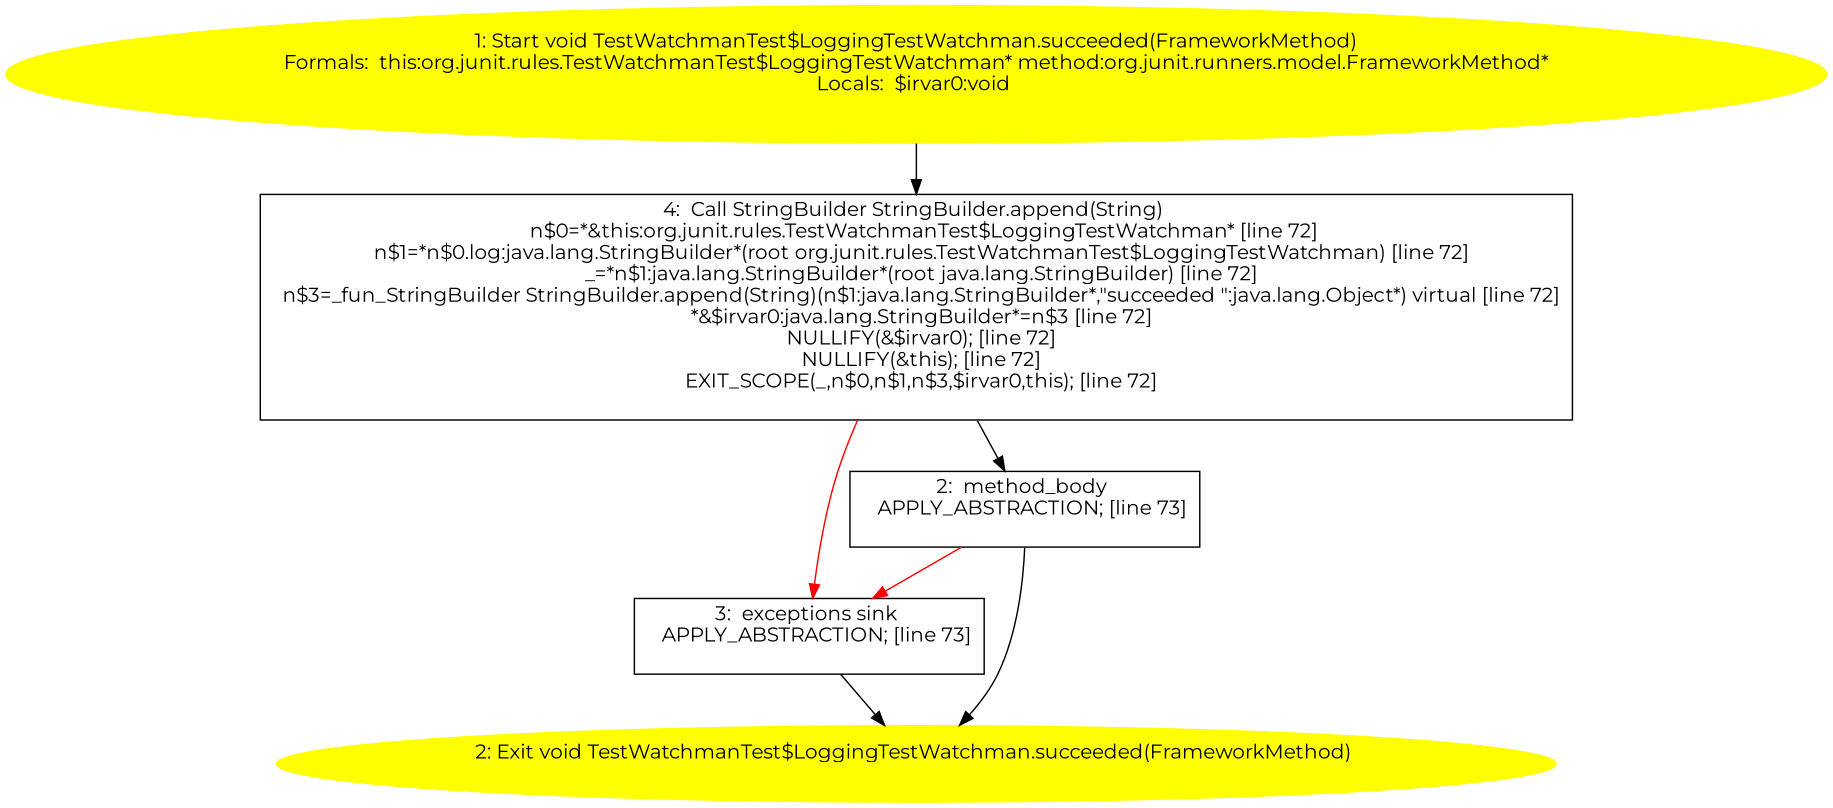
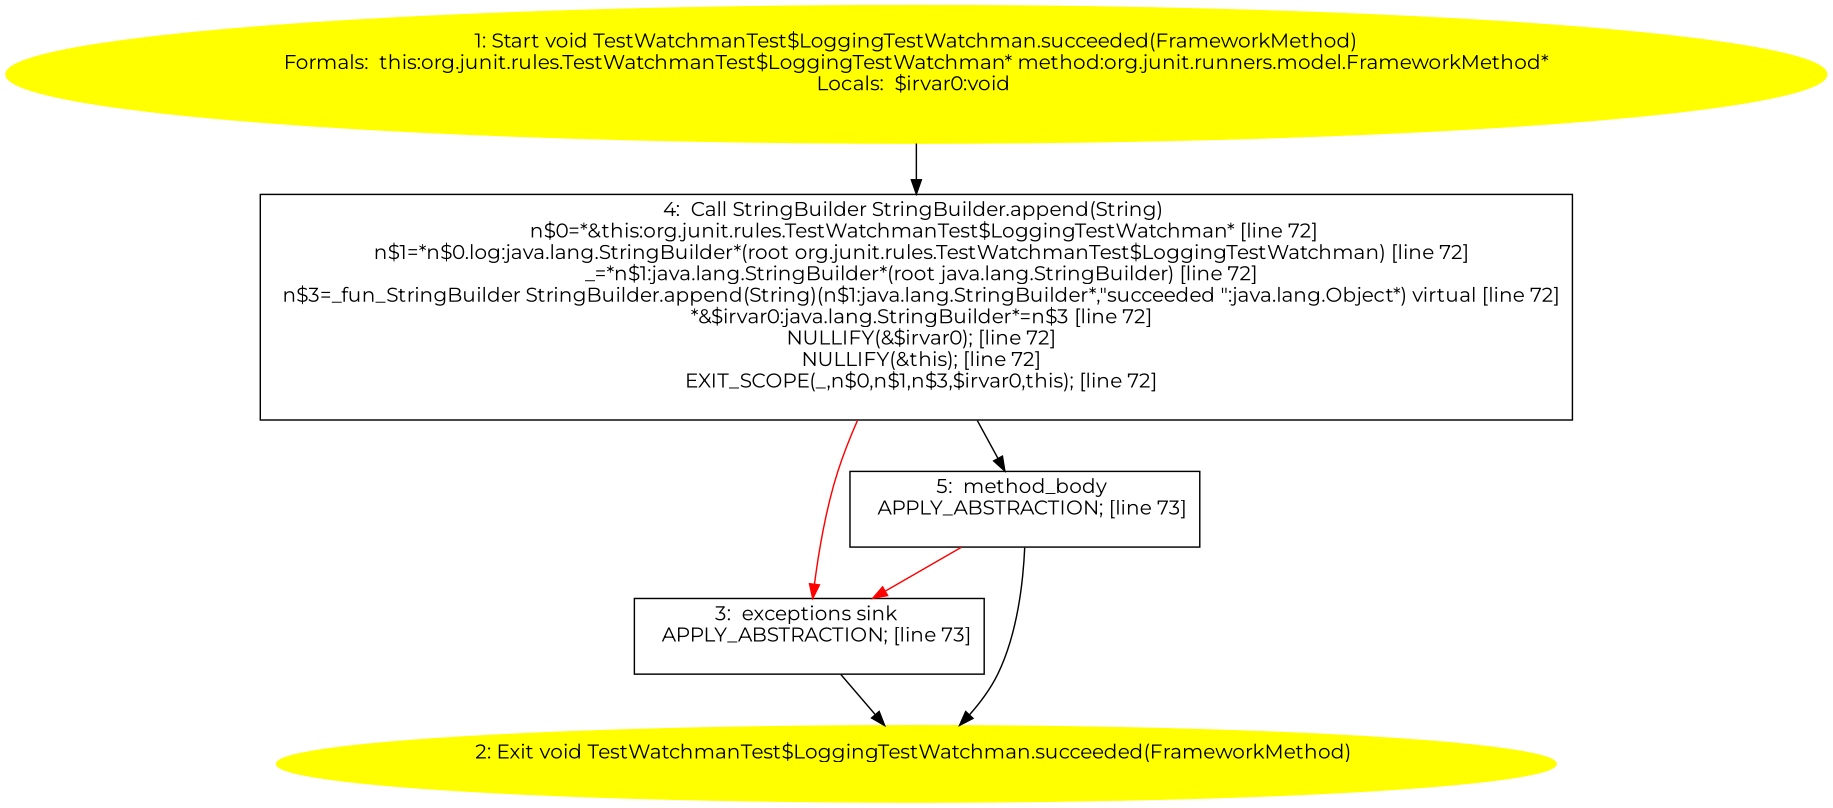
node "2:  method_body APPLY_ABSTRACTION; [line 73]": label "2:  method_body APPLY_ABSTRACTION; [line 73]" -> "5:  method_body APPLY_ABSTRACTION; [line 73]"
